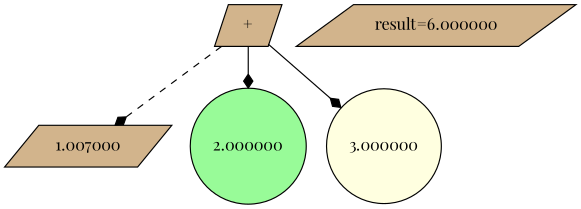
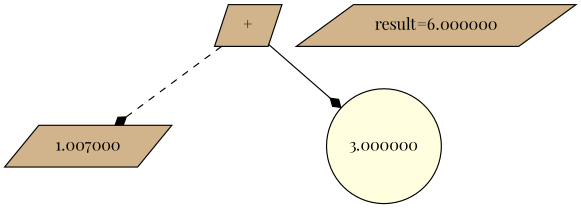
node "2.000000": removed
